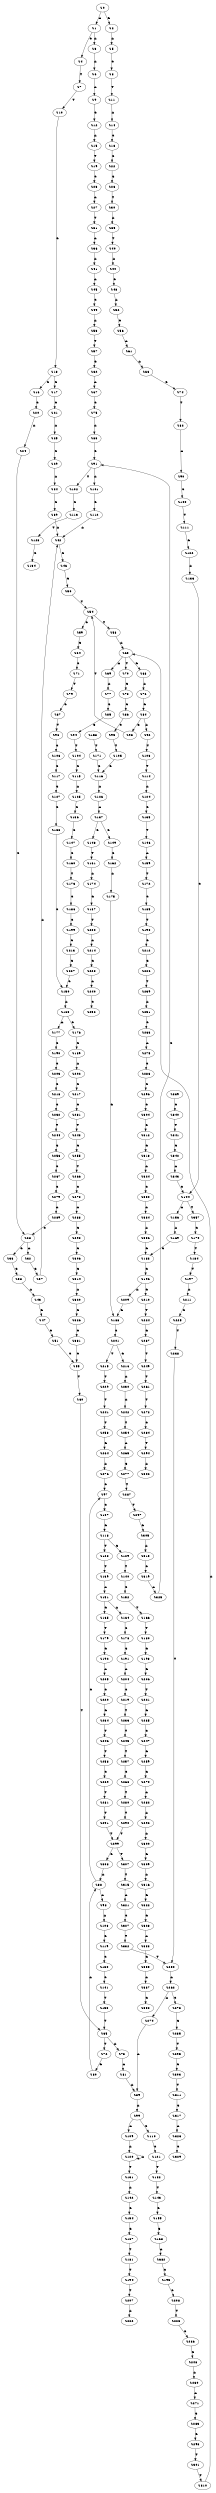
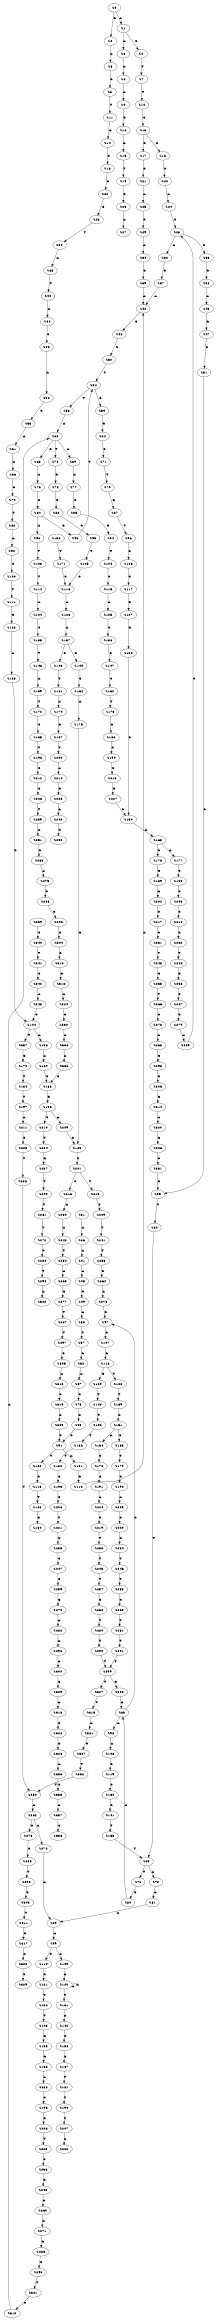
edge "S27" -> "S31": removed, label "T"
